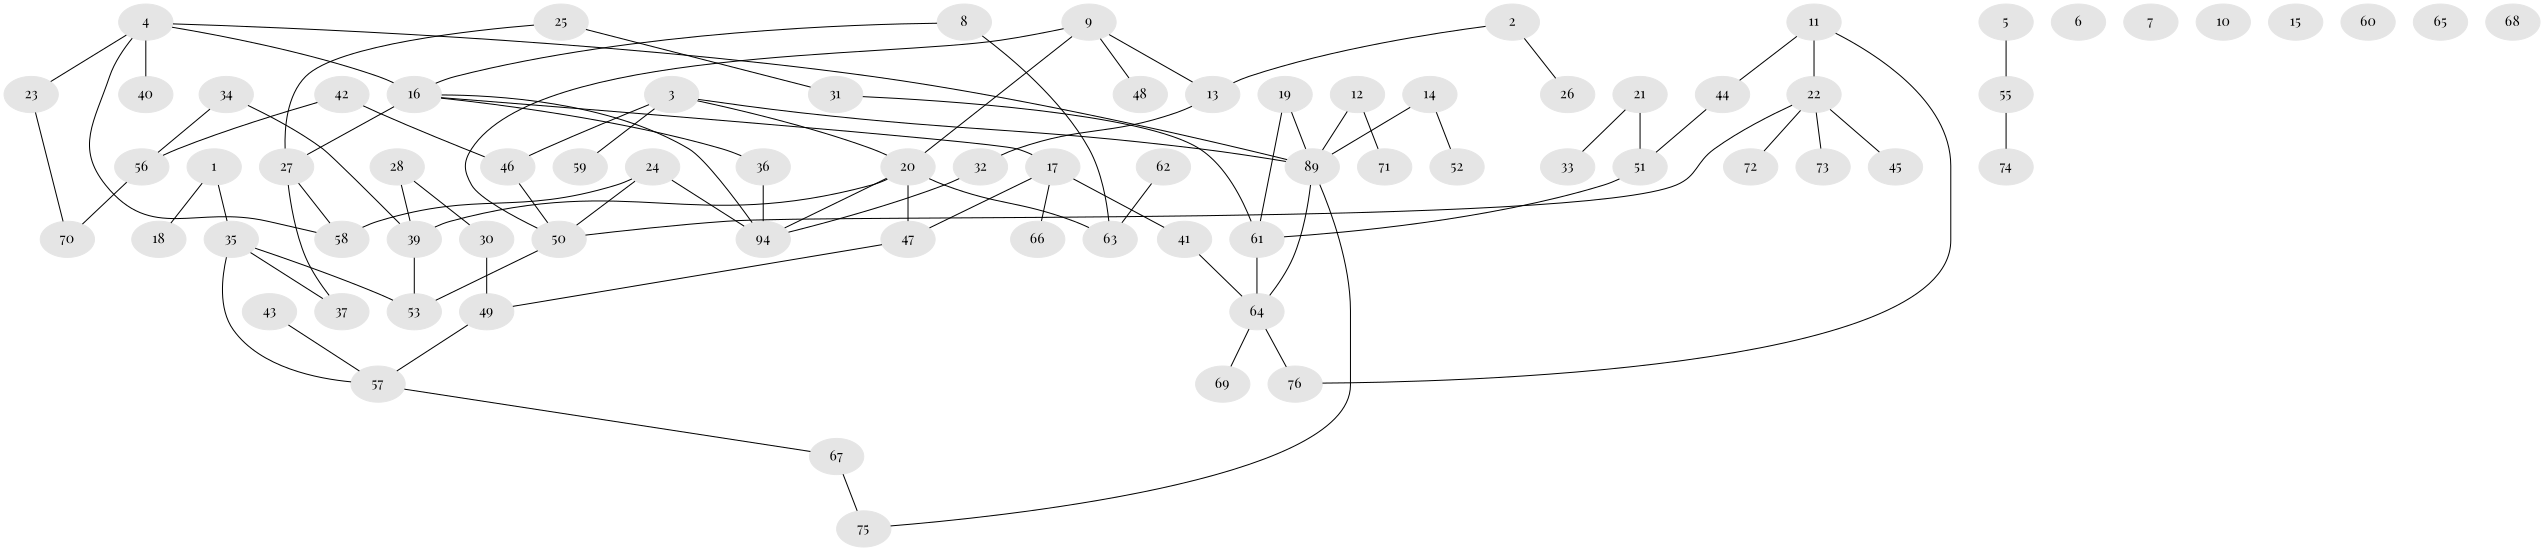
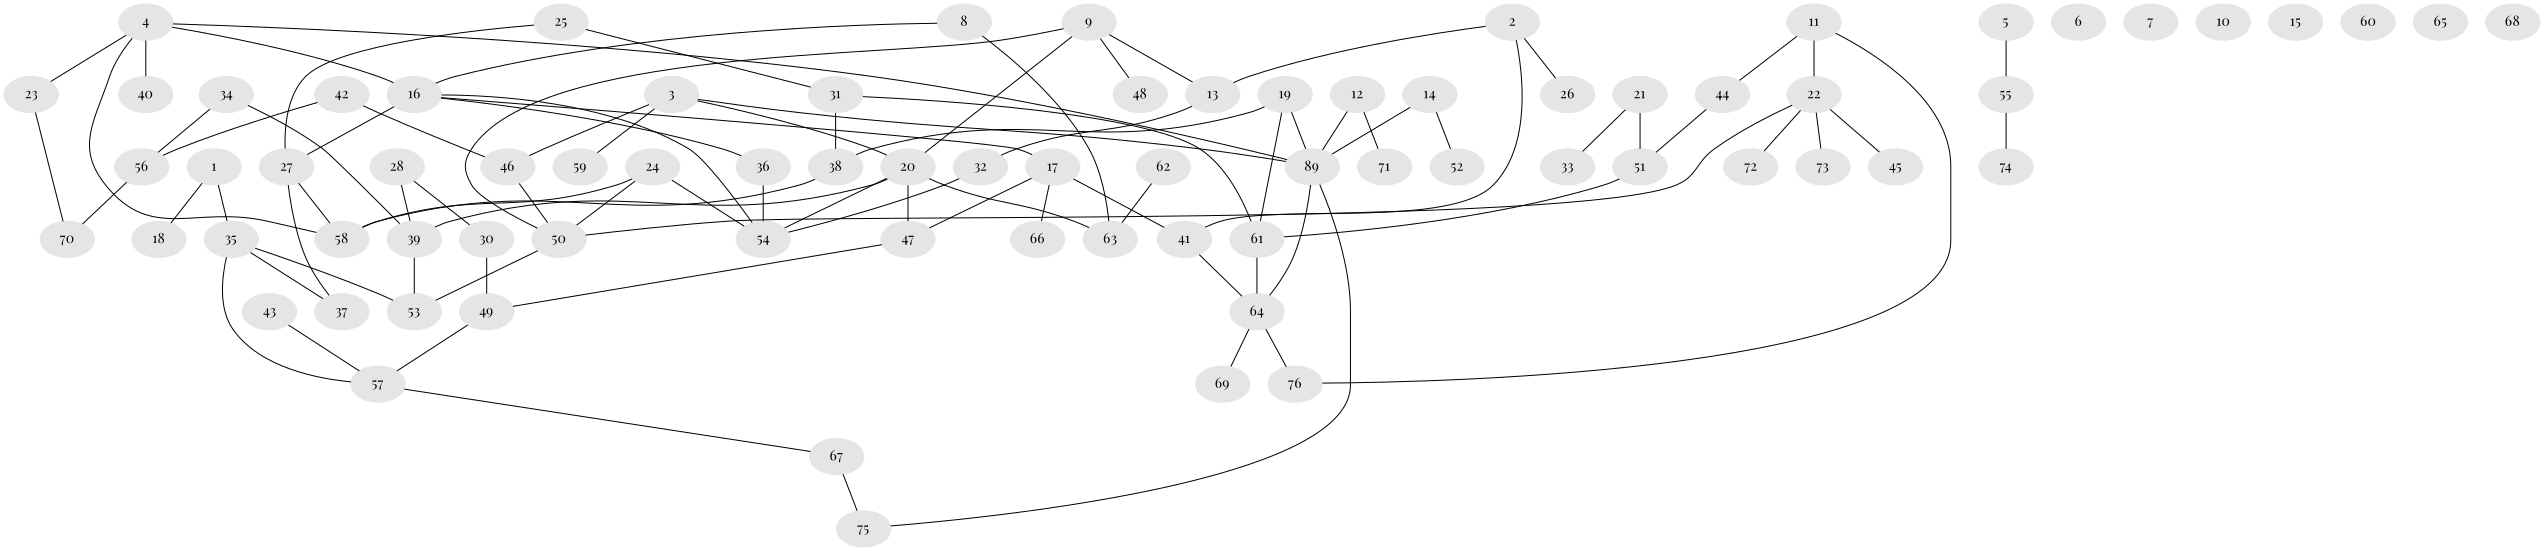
node "38": added
edge "2" -- "41": added
node "94": label "94" -> "54"
